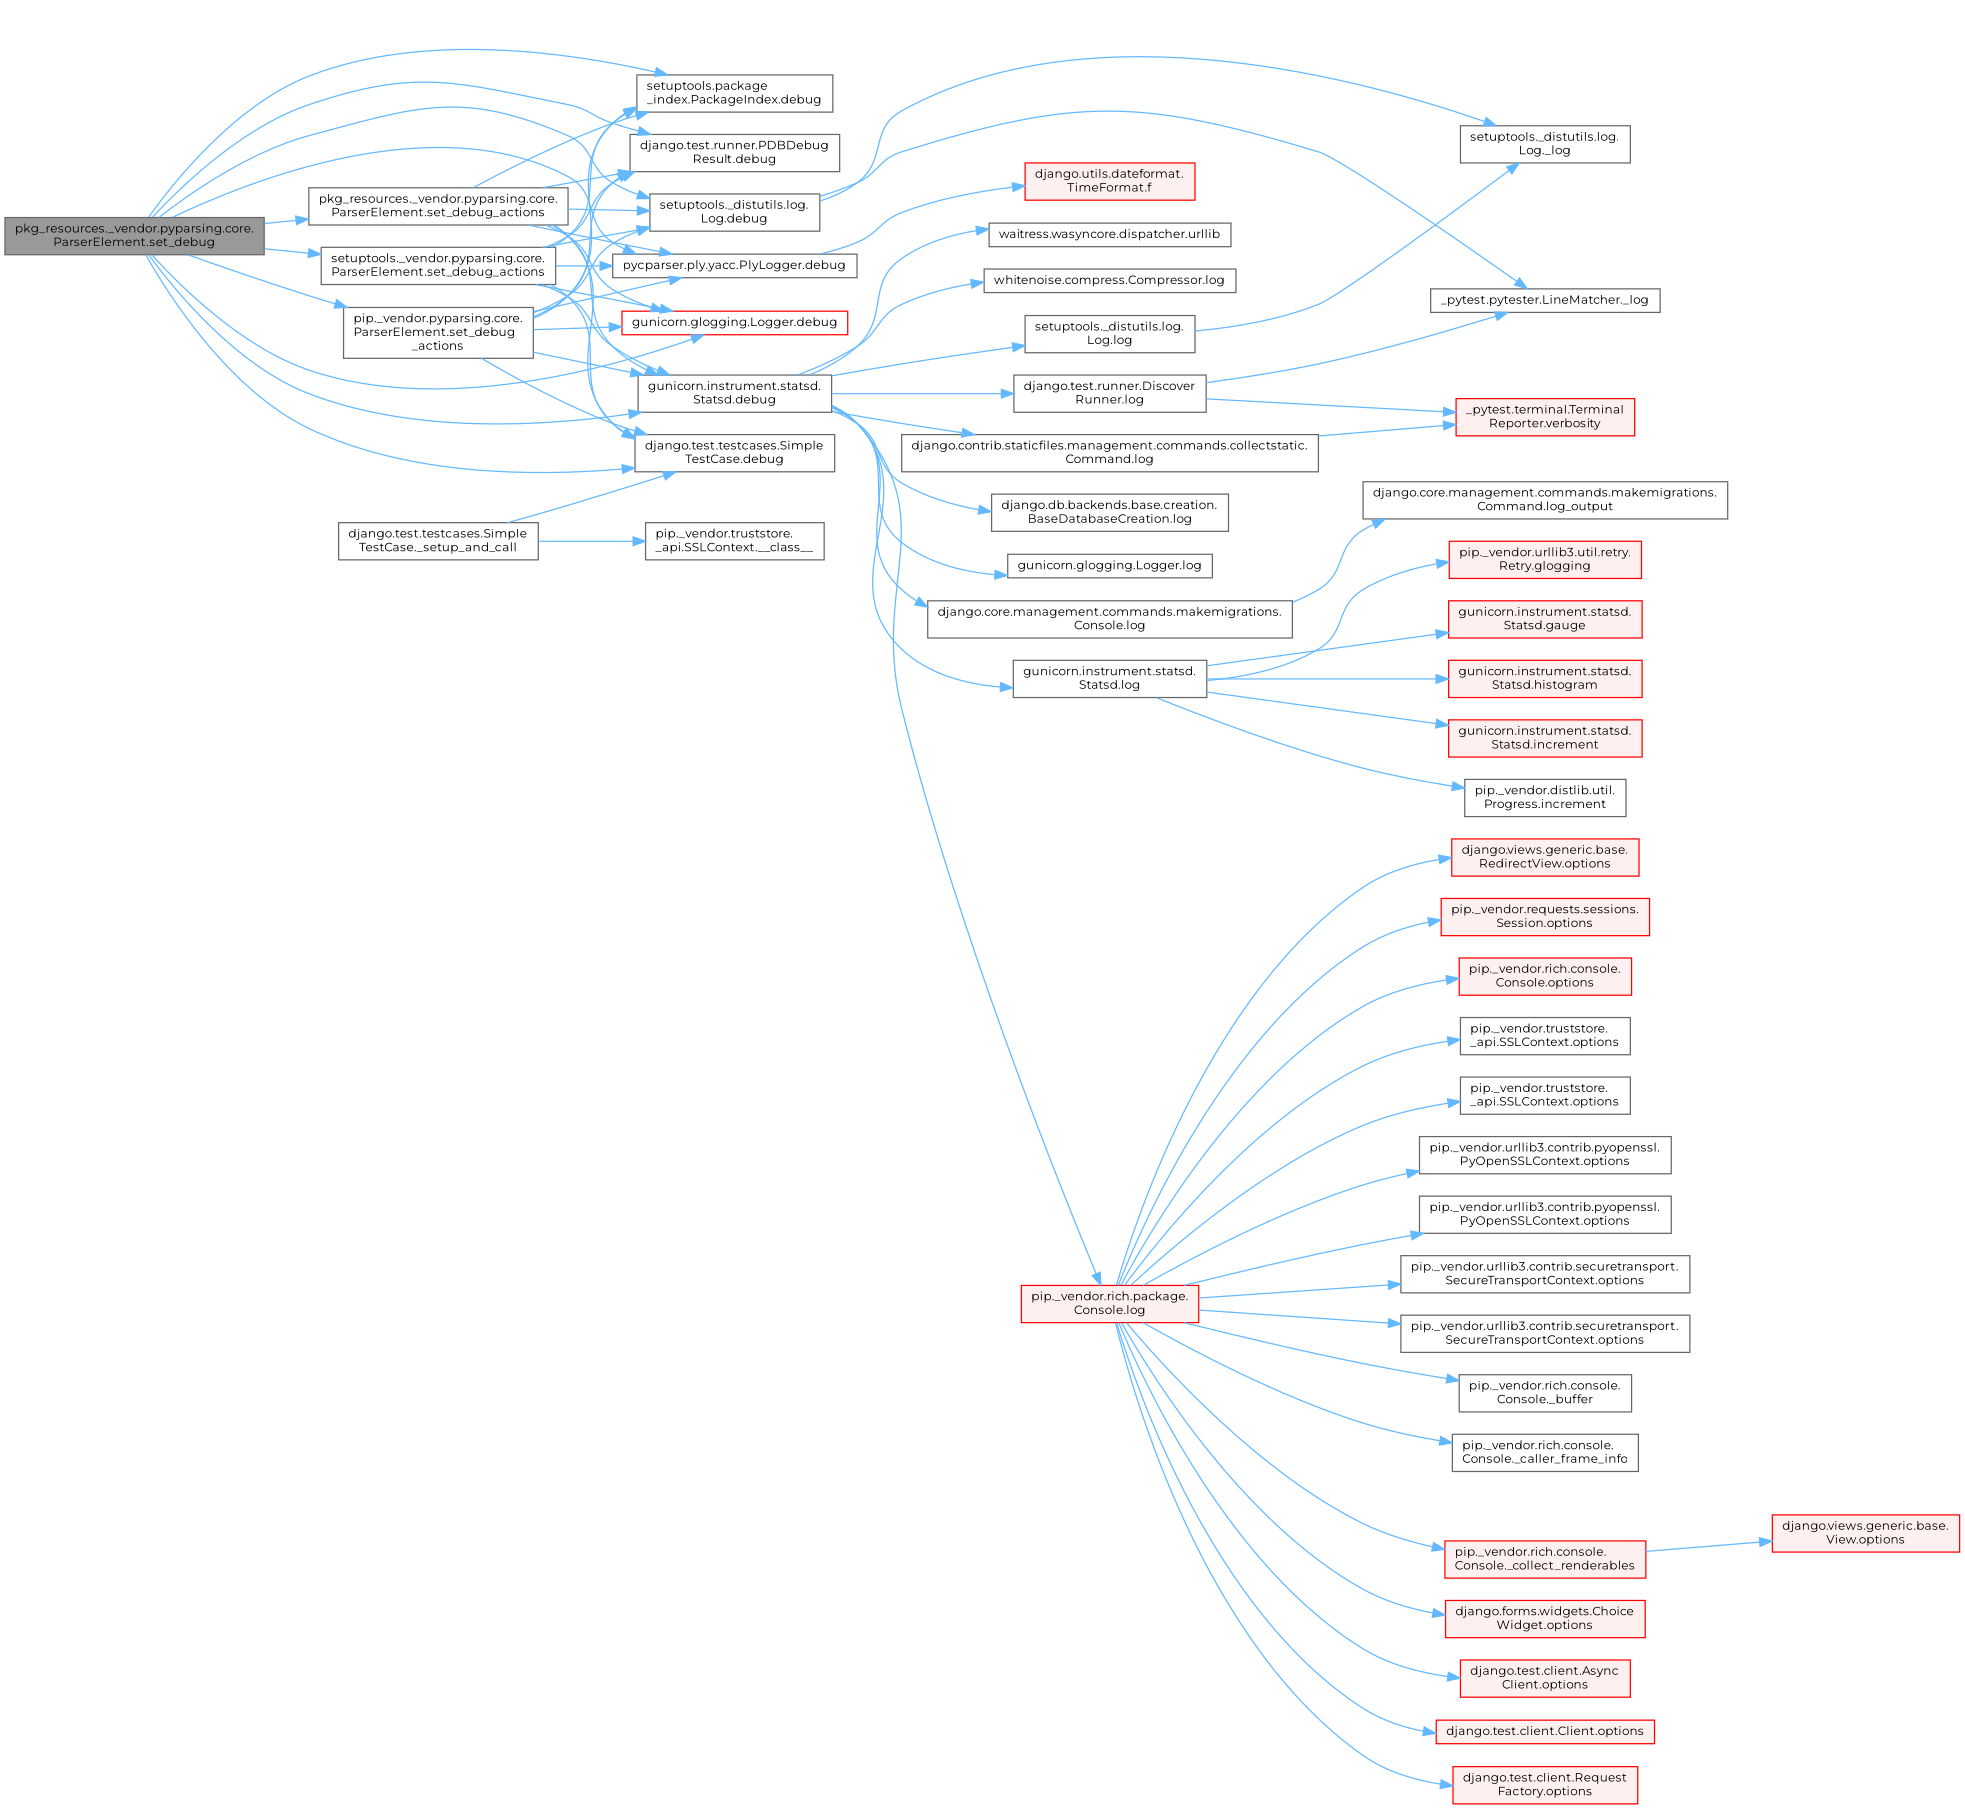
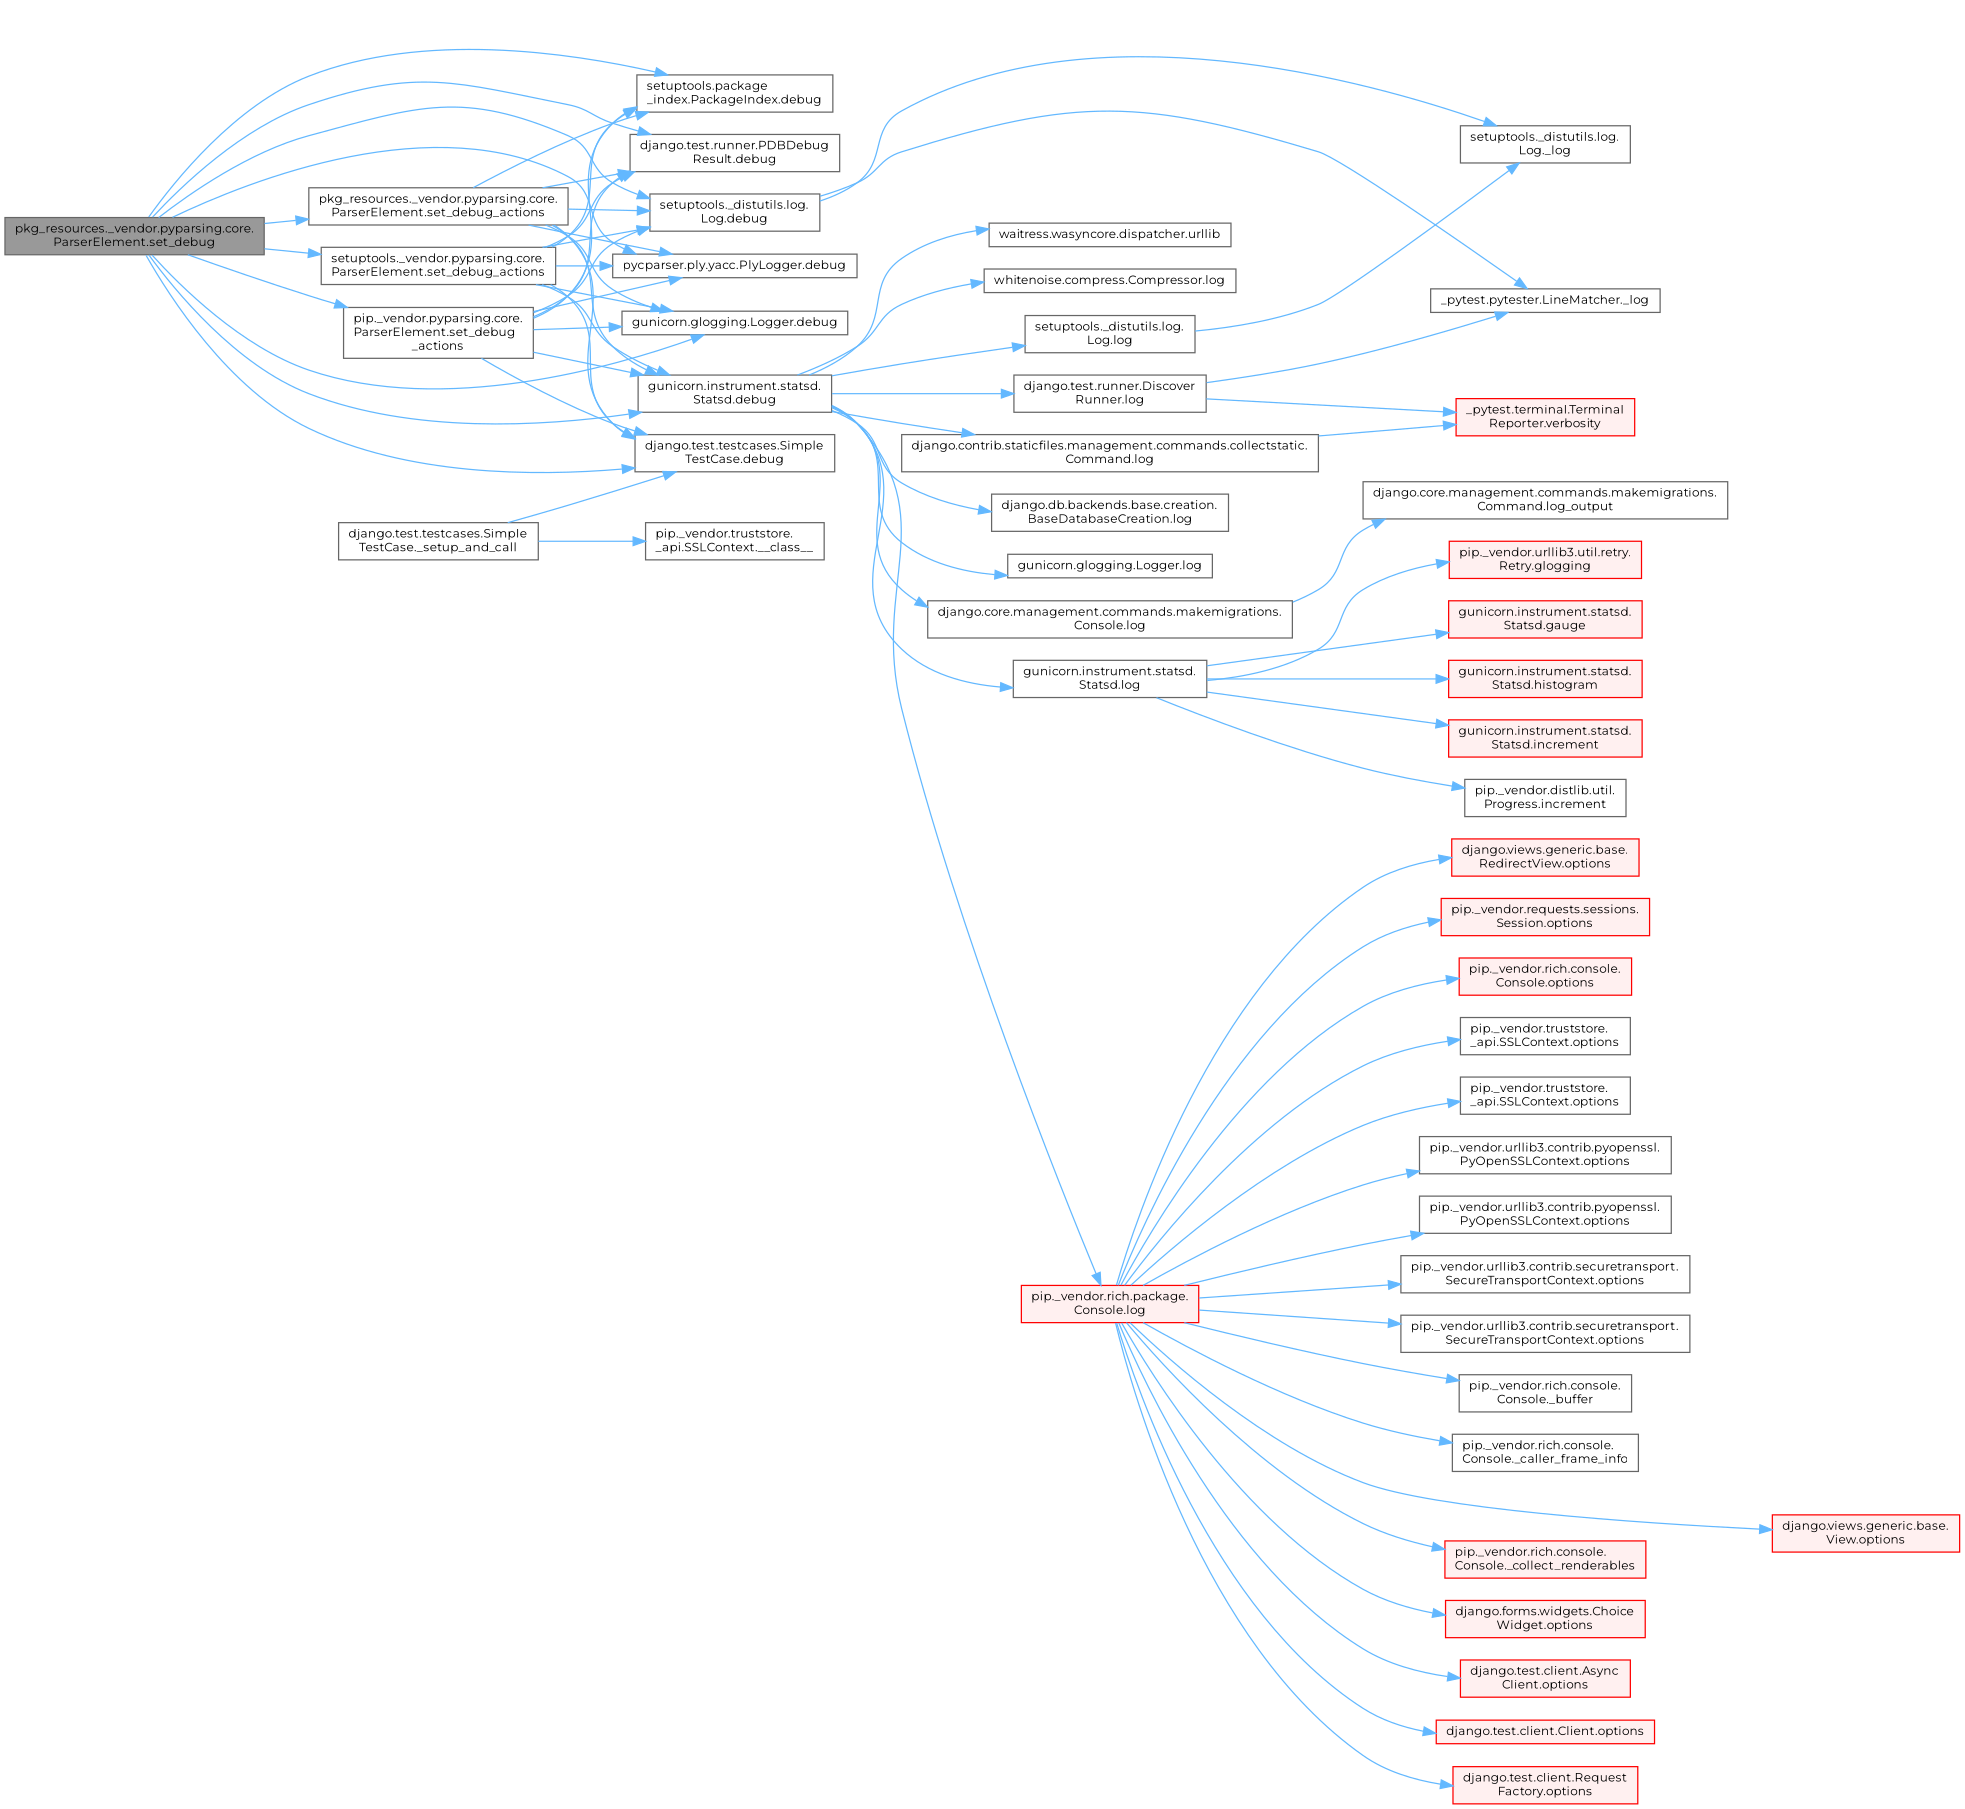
node "django.utils.dateformat. TimeFormat.f": removed
node "gunicorn.glogging.Logger.debug": color red -> grey40
edge "pip._vendor.rich.console. Console._collect_renderables" -> "django.views.generic.base. View.options": now "pip._vendor.rich.package. Console.log" -> "django.views.generic.base. View.options"
